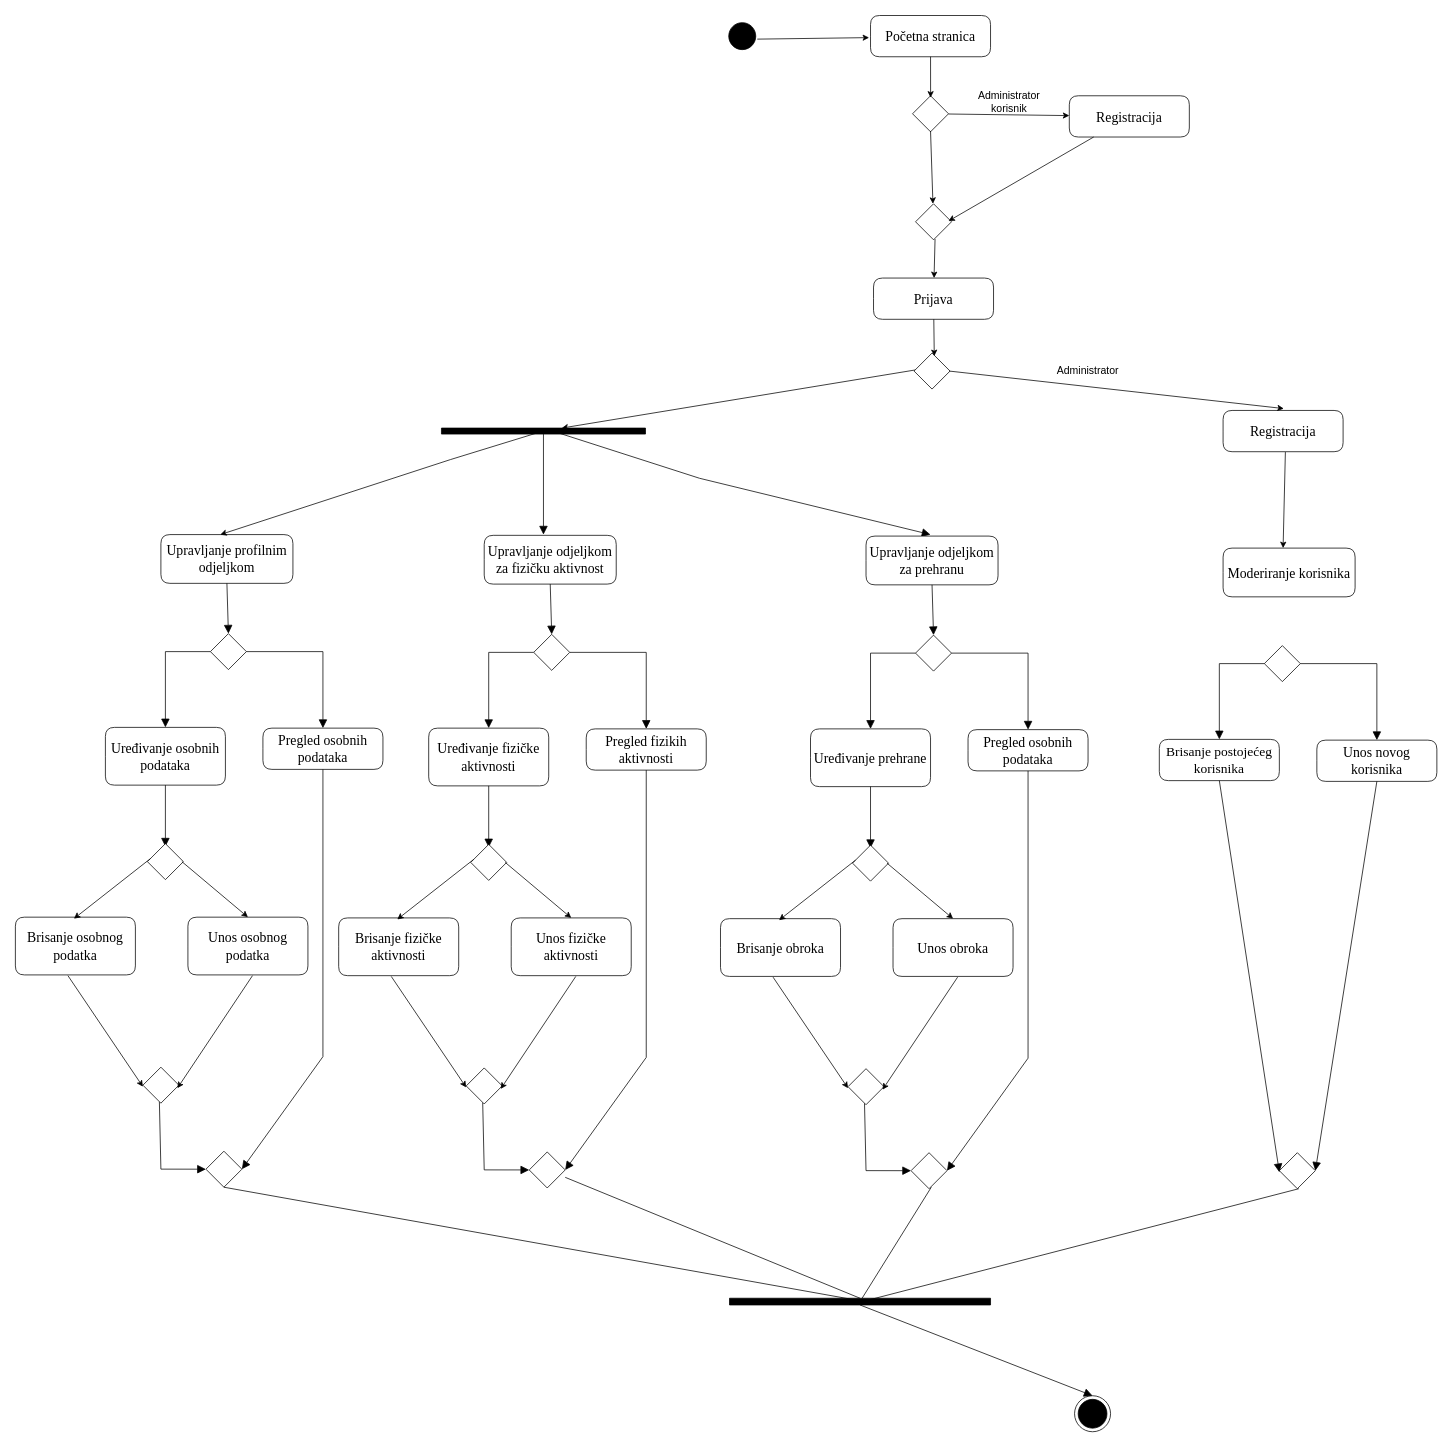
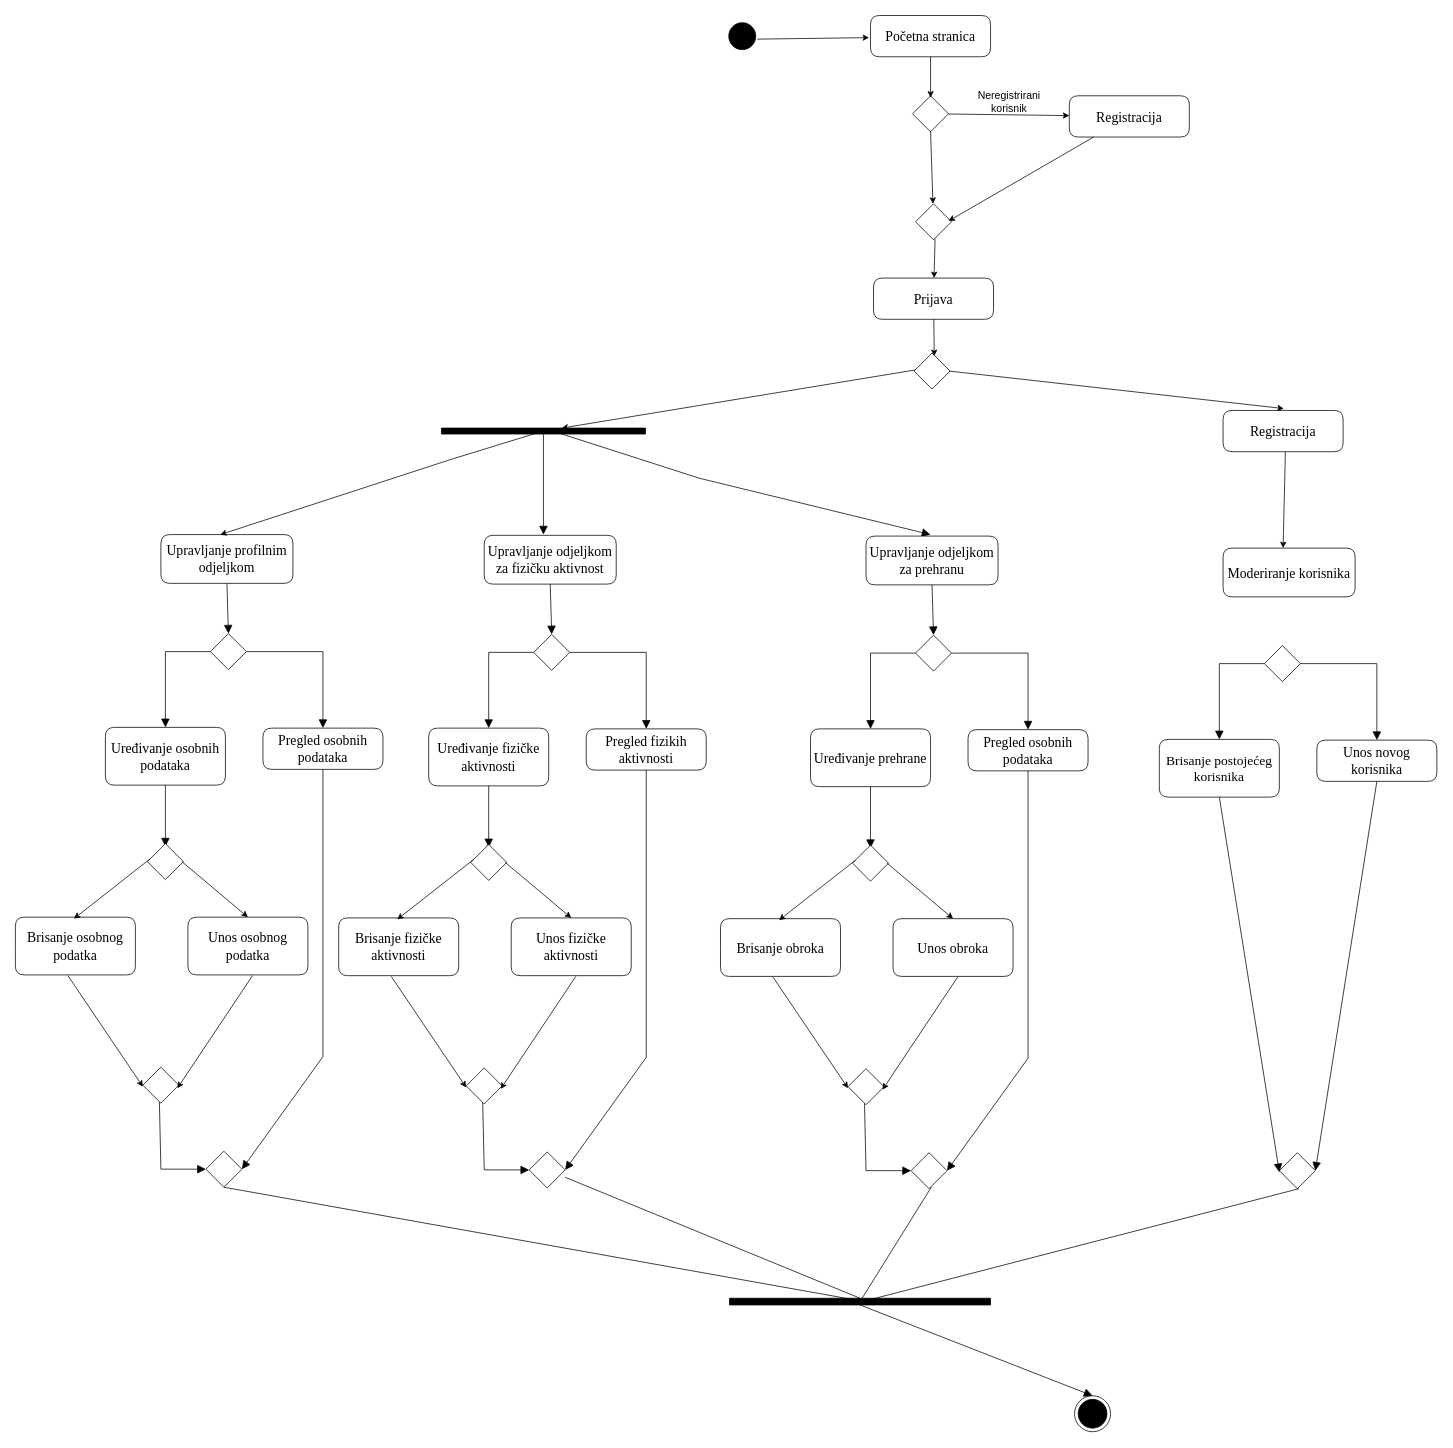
node "Administrator korisnik": label "Administrator korisnik" -> "Neregistrirani korisnik"
node "Administrator": removed
node "Brisanje postojećeg korisnika": size 120x41 -> 120x58
